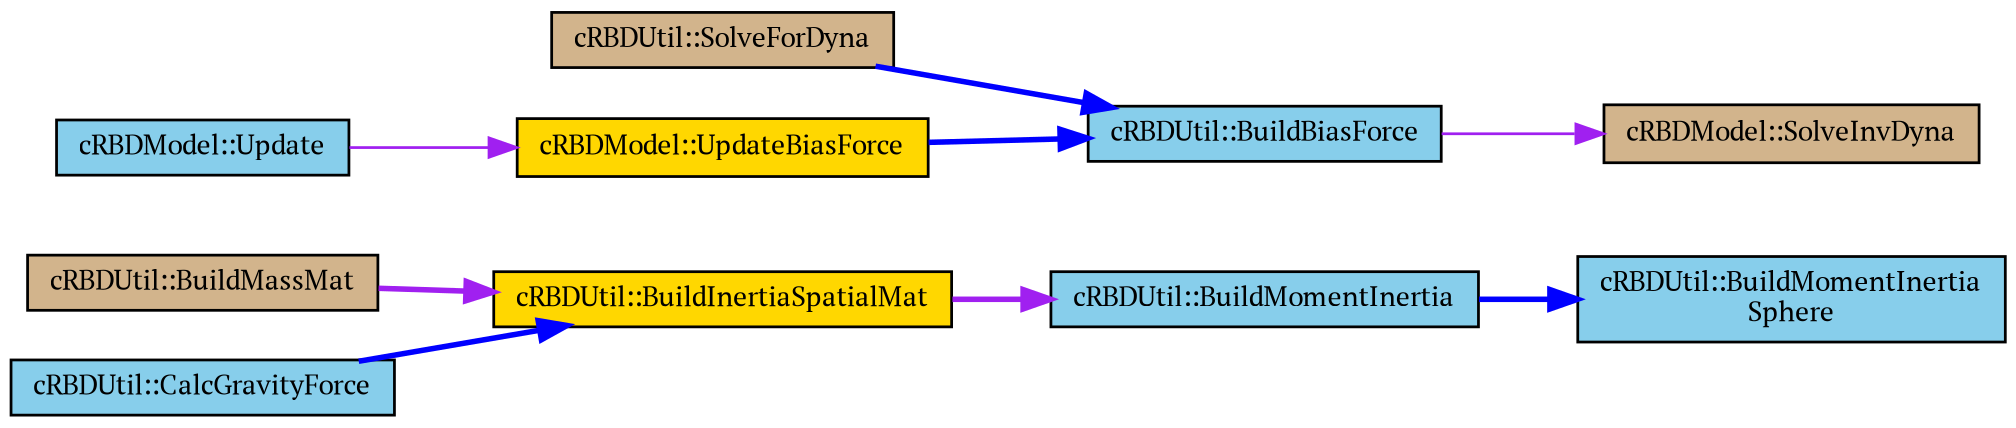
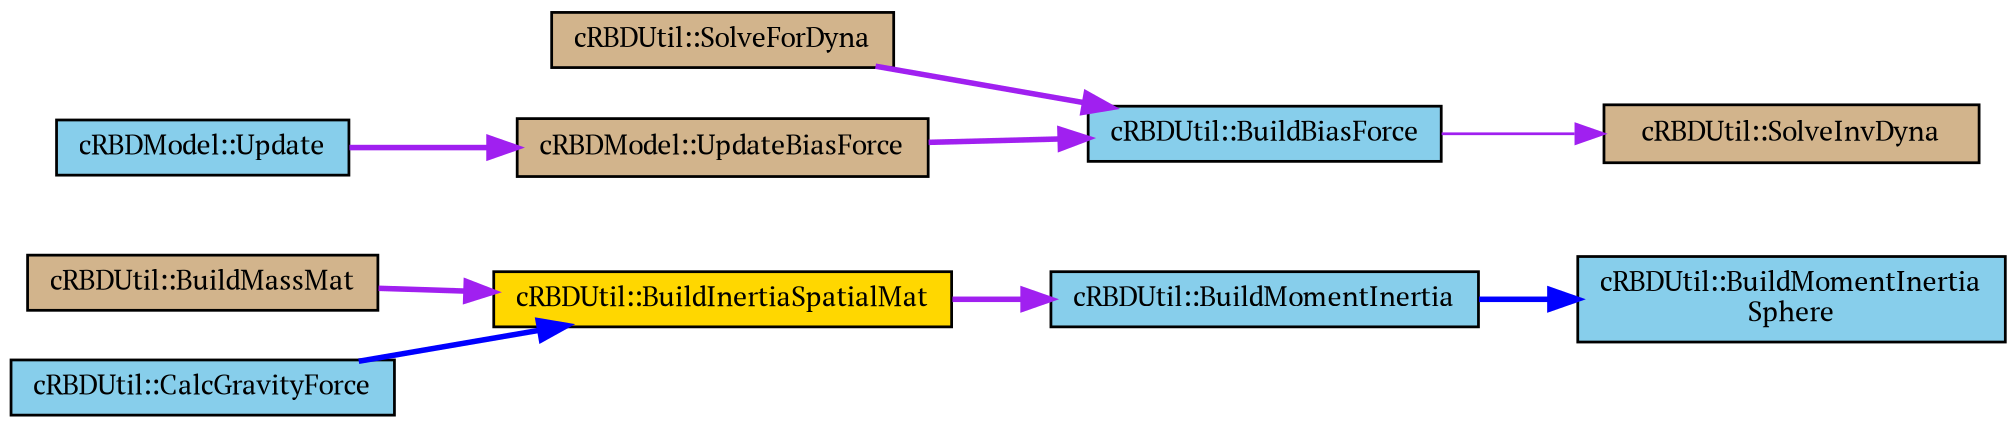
edge "cRBDUtil::SolveForDyna" -> "cRBDUtil::BuildBiasForce": color blue -> purple
node "cRBDModel::SolveInvDyna": label "cRBDModel::SolveInvDyna" -> "cRBDUtil::SolveInvDyna"
edge "cRBDModel::UpdateBiasForce" -> "cRBDUtil::BuildBiasForce": color blue -> purple
edge "cRBDModel::Update" -> "cRBDModel::UpdateBiasForce": style solid -> bold
node "cRBDModel::UpdateBiasForce": fillcolor gold -> tan
